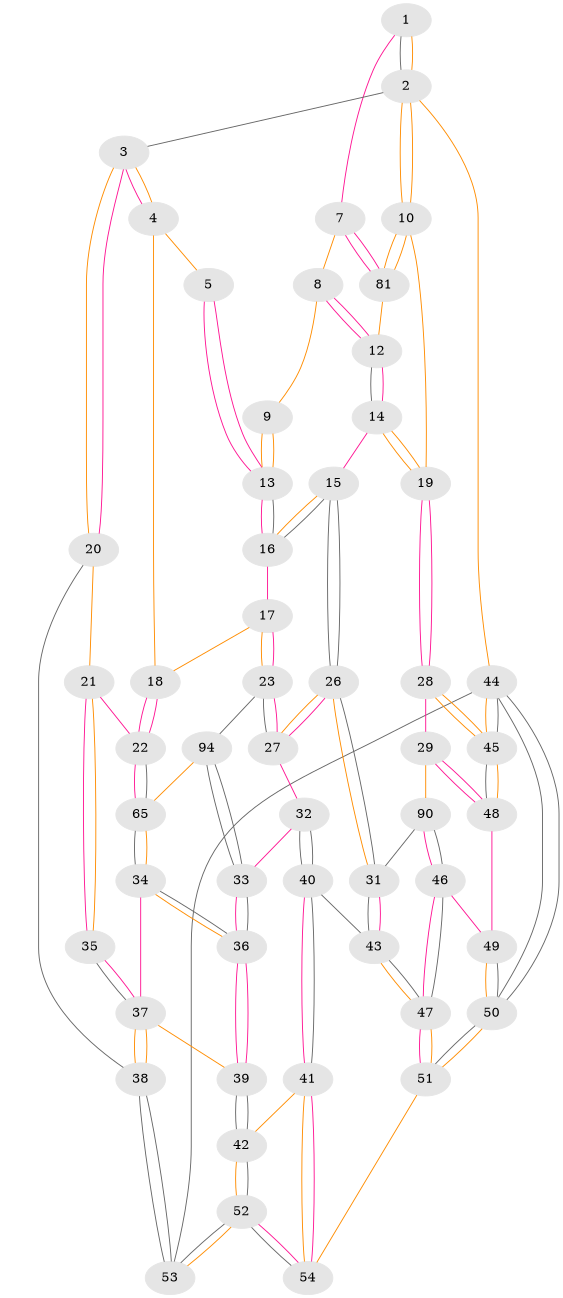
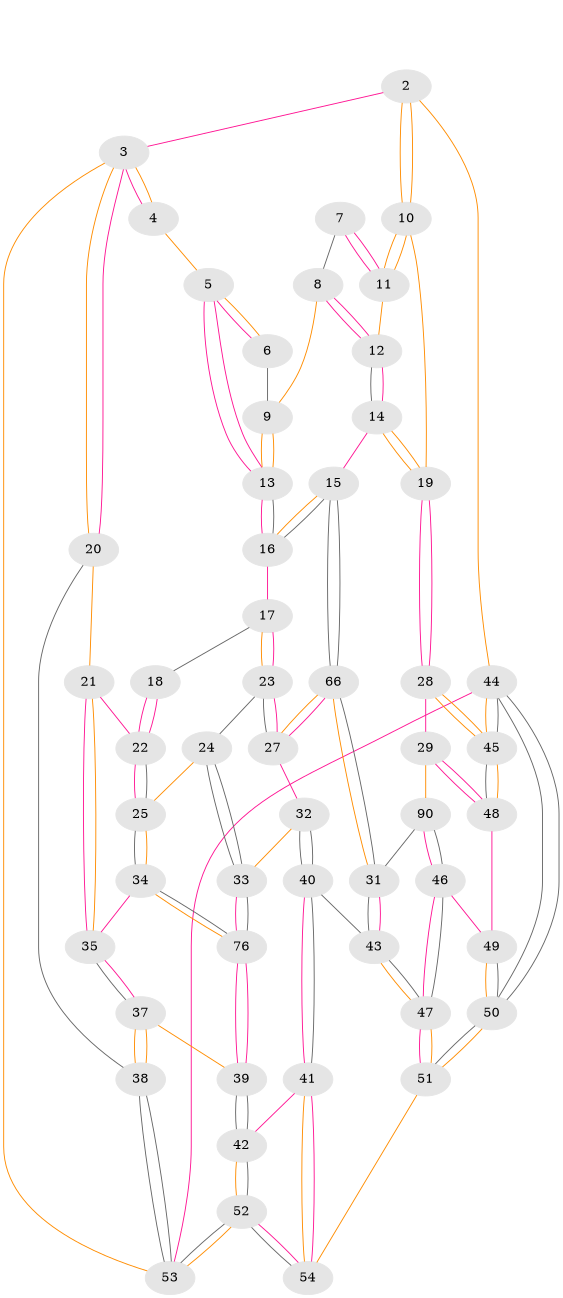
node "1": removed
edge "2" -- "3": color gray40 -> deeppink
edge "7" -- "8": color darkorange -> gray40
node "81": label "81" -> "11"
node "6": added
edge "4" -- "18": removed
edge "17" -- "18": color darkorange -> gray40
node "26": label "26" -> "66"
edge "3" -- "53": added
node "94": label "94" -> "24"
node "65": label "65" -> "25"
edge "32" -- "33": color deeppink -> darkorange
edge "44" -- "53": color gray40 -> deeppink
edge "34" -- "37": now "34" -- "35"
node "36": label "36" -> "76"
edge "41" -- "42": color darkorange -> deeppink
